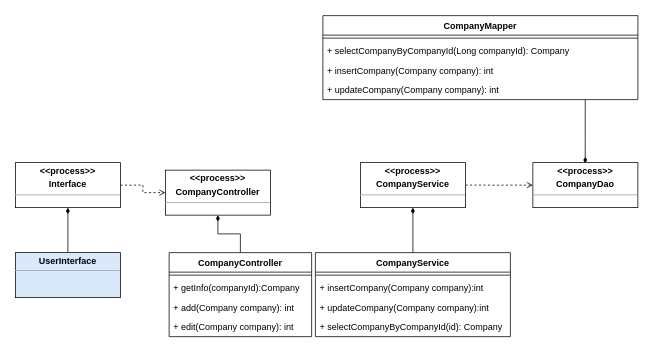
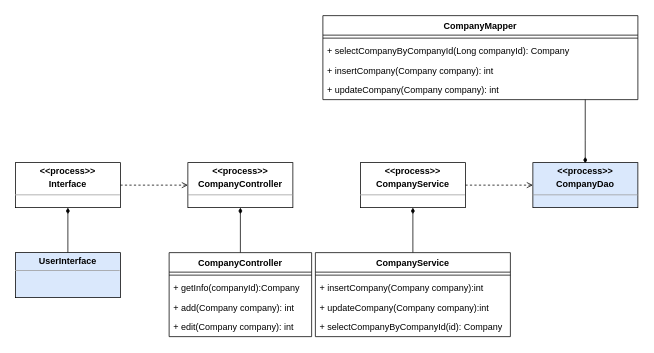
node "<<process>> CompanyDao": fillcolor #ffffff -> #dae8fc
node "<<process>> CompanyController": moved (218, 192) -> (240, 185)
